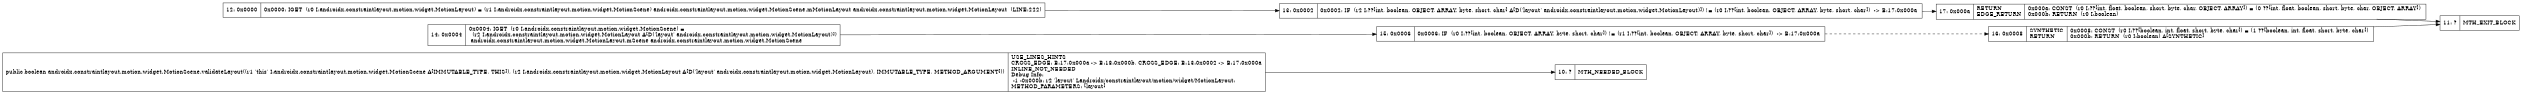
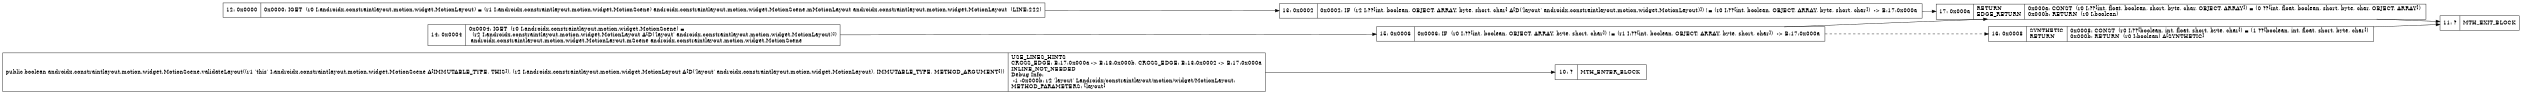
edge "15: 0x0006" -> "17: 0x000a": added
node "10: ?": text "MTH_NEEDED_BLOCK" -> "MTH_ENTER_BLOCK"
